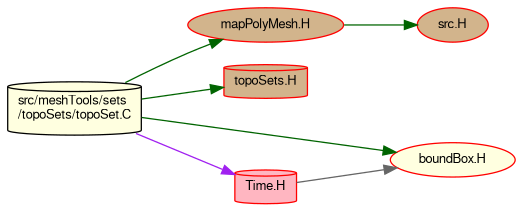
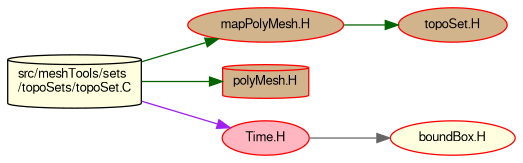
node "src.H": label "src.H" -> "topoSet.H"
node "topoSets.H": label "topoSets.H" -> "polyMesh.H"
edge "src/meshTools/sets /topoSets/topoSet.C" -> "boundBox.H": removed
node "Time.H": shape cylinder -> ellipse
